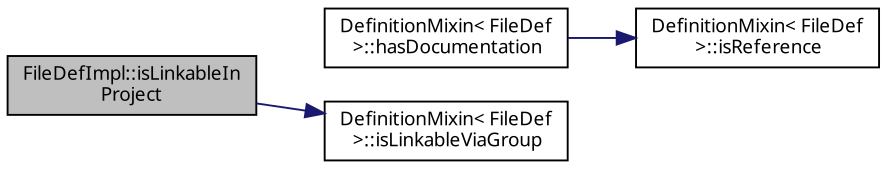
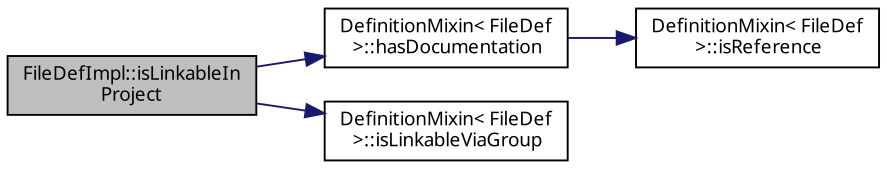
edge "FileDefImpl::isLinkableIn Project" -> "DefinitionMixin< FileDef >::hasDocumentation": added
